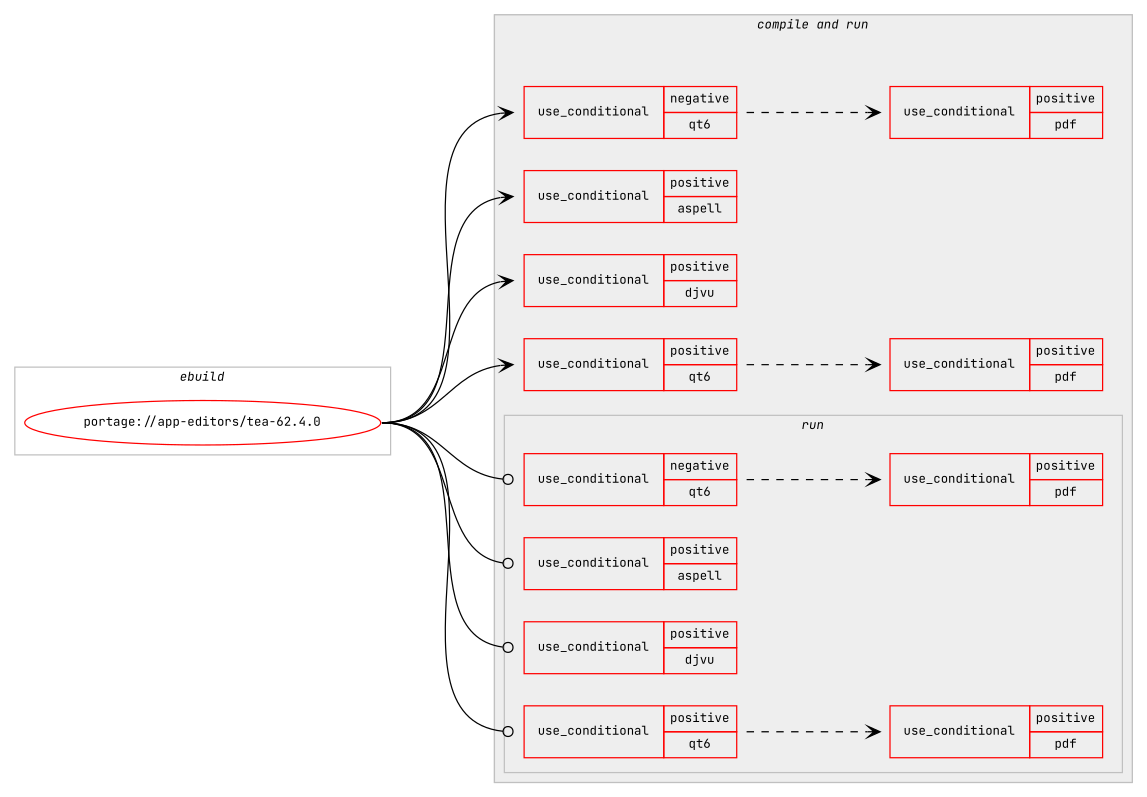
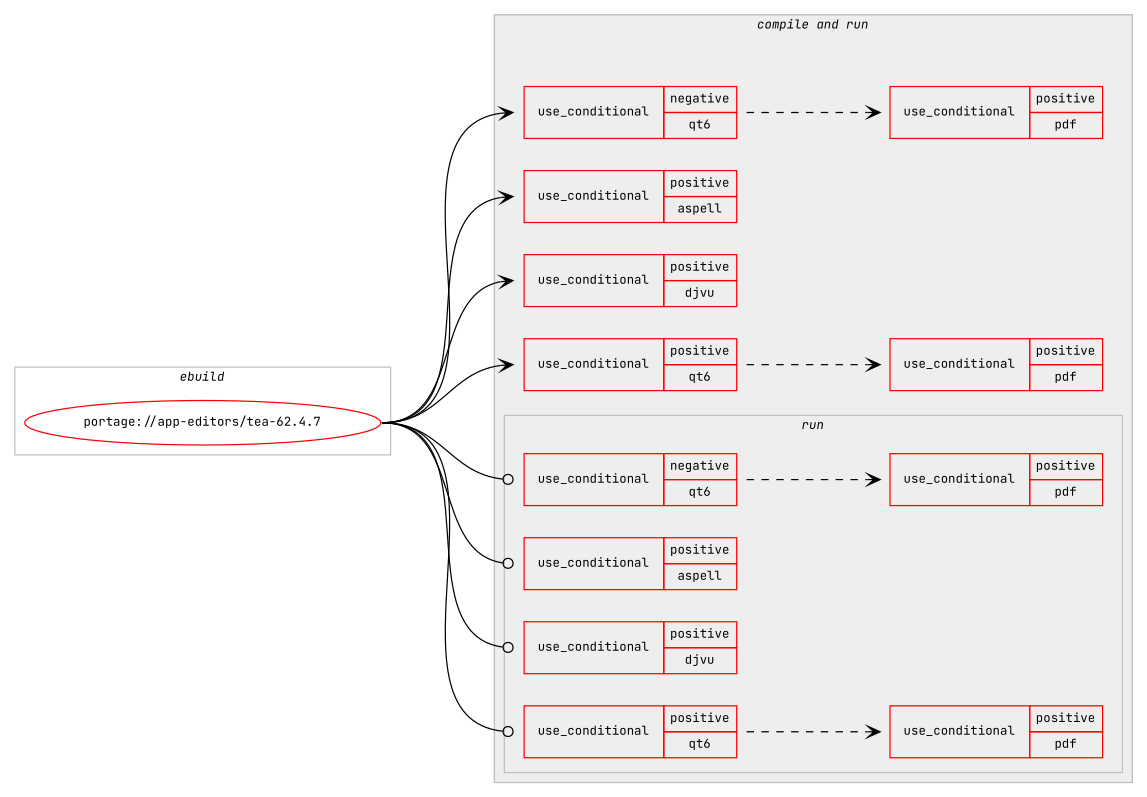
node "portage://app-editors/tea-62.4.0": label "portage://app-editors/tea-62.4.0" -> "portage://app-editors/tea-62.4.7"
